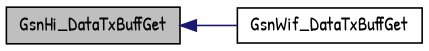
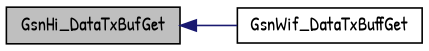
node "GsnHi_DataTxBuffGet": label "GsnHi_DataTxBuffGet" -> "GsnHi_DataTxBufGet"
